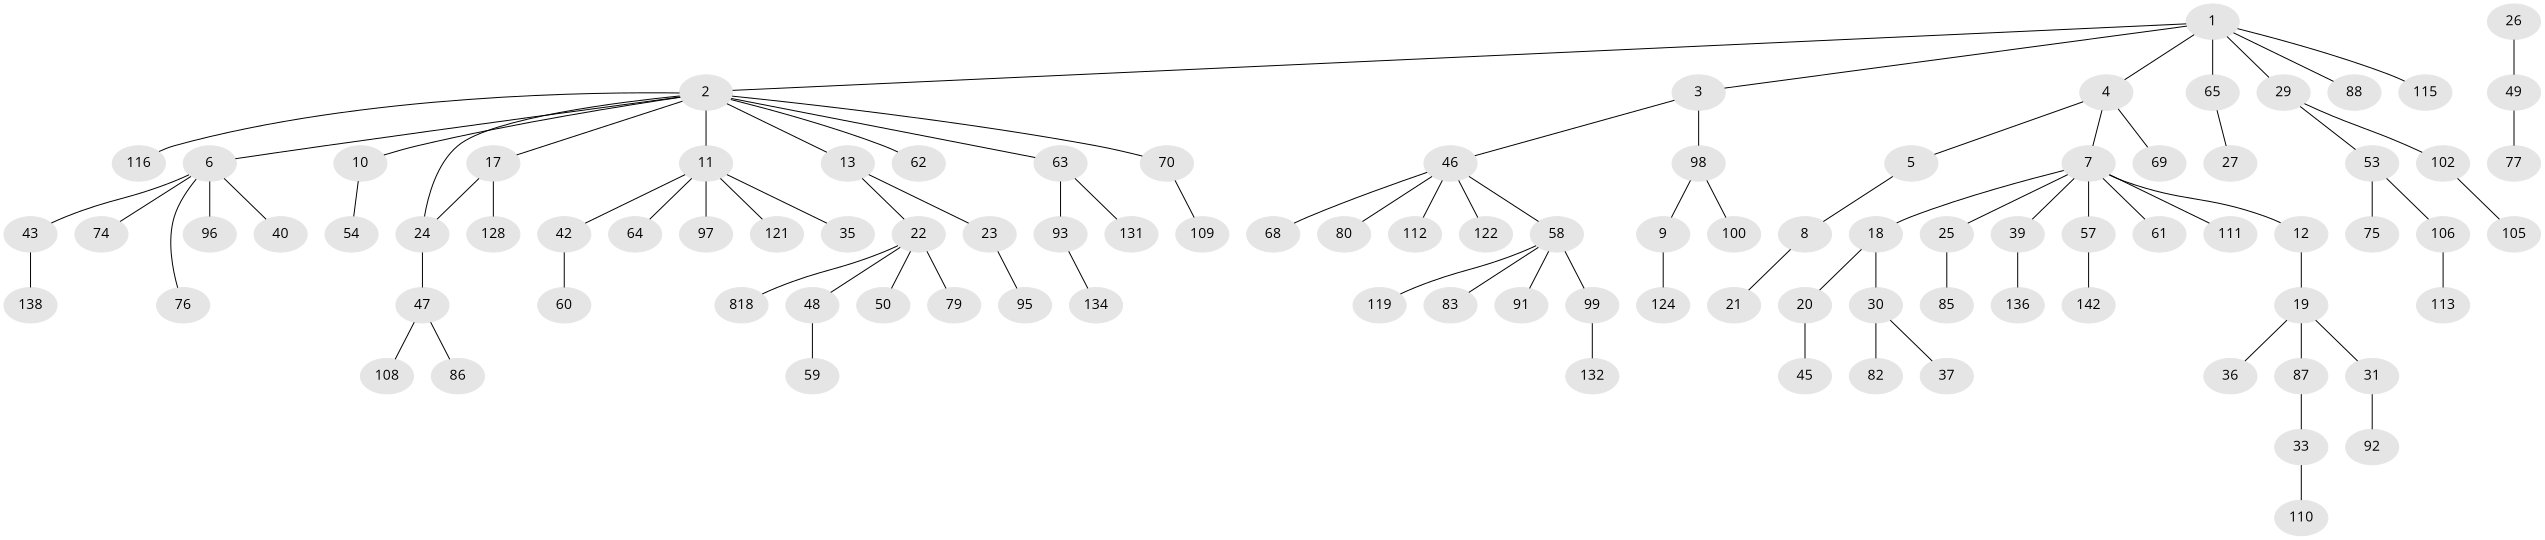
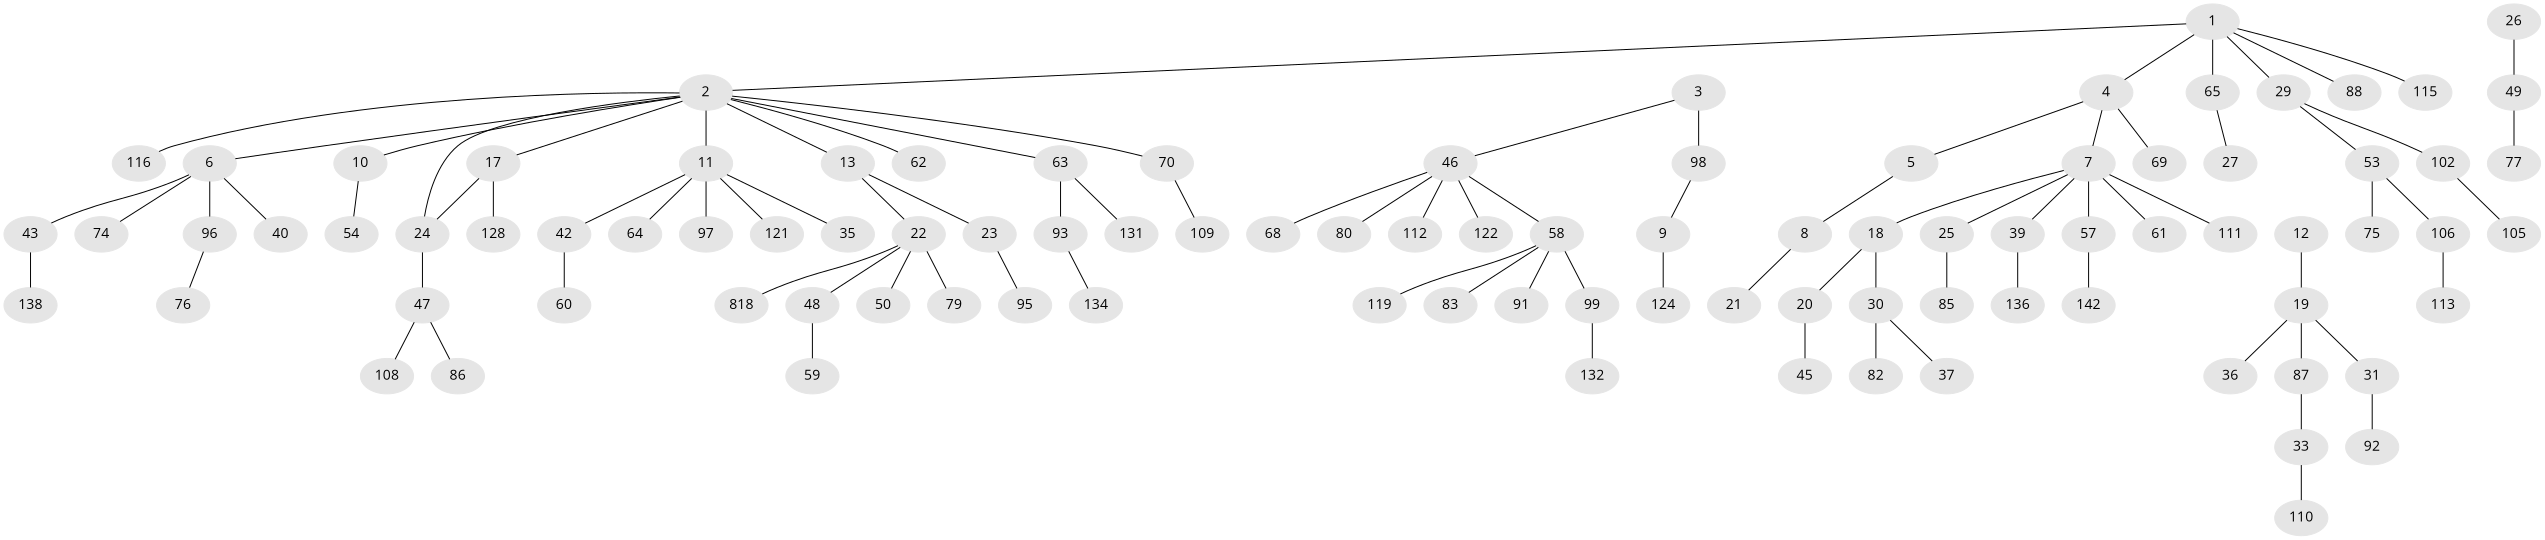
edge "1" -- "3": removed
edge "7" -- "12": removed
edge "6" -- "76": now "96" -- "76"
node "100": removed
